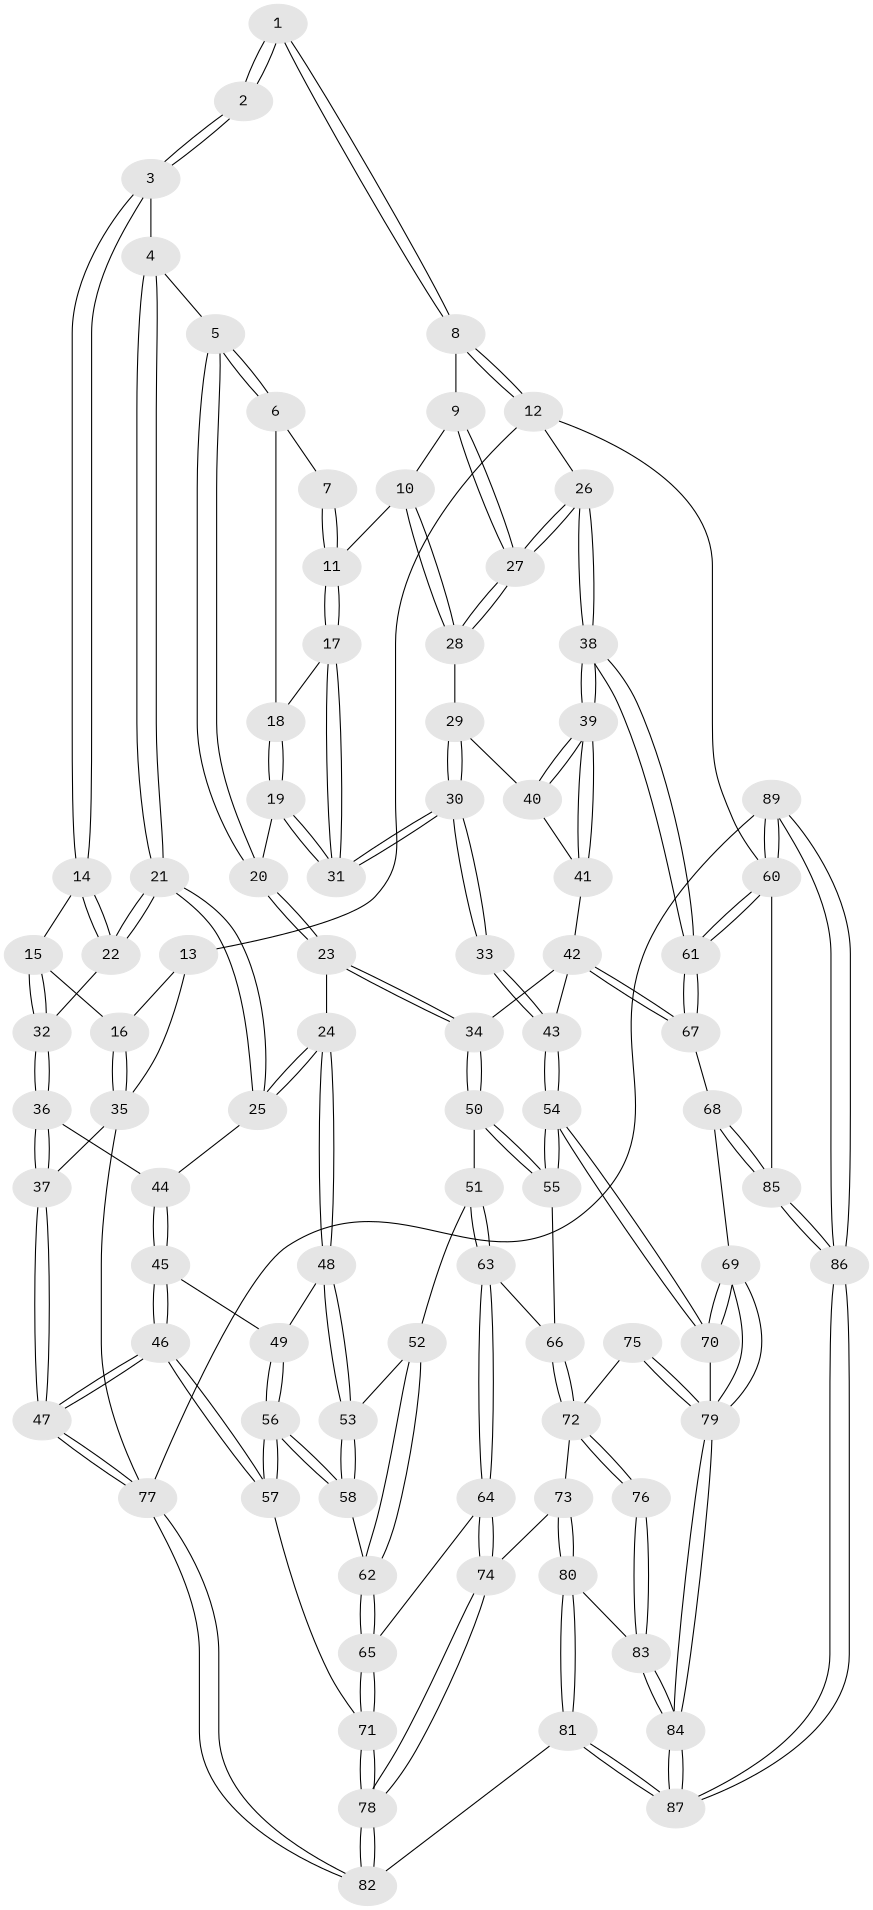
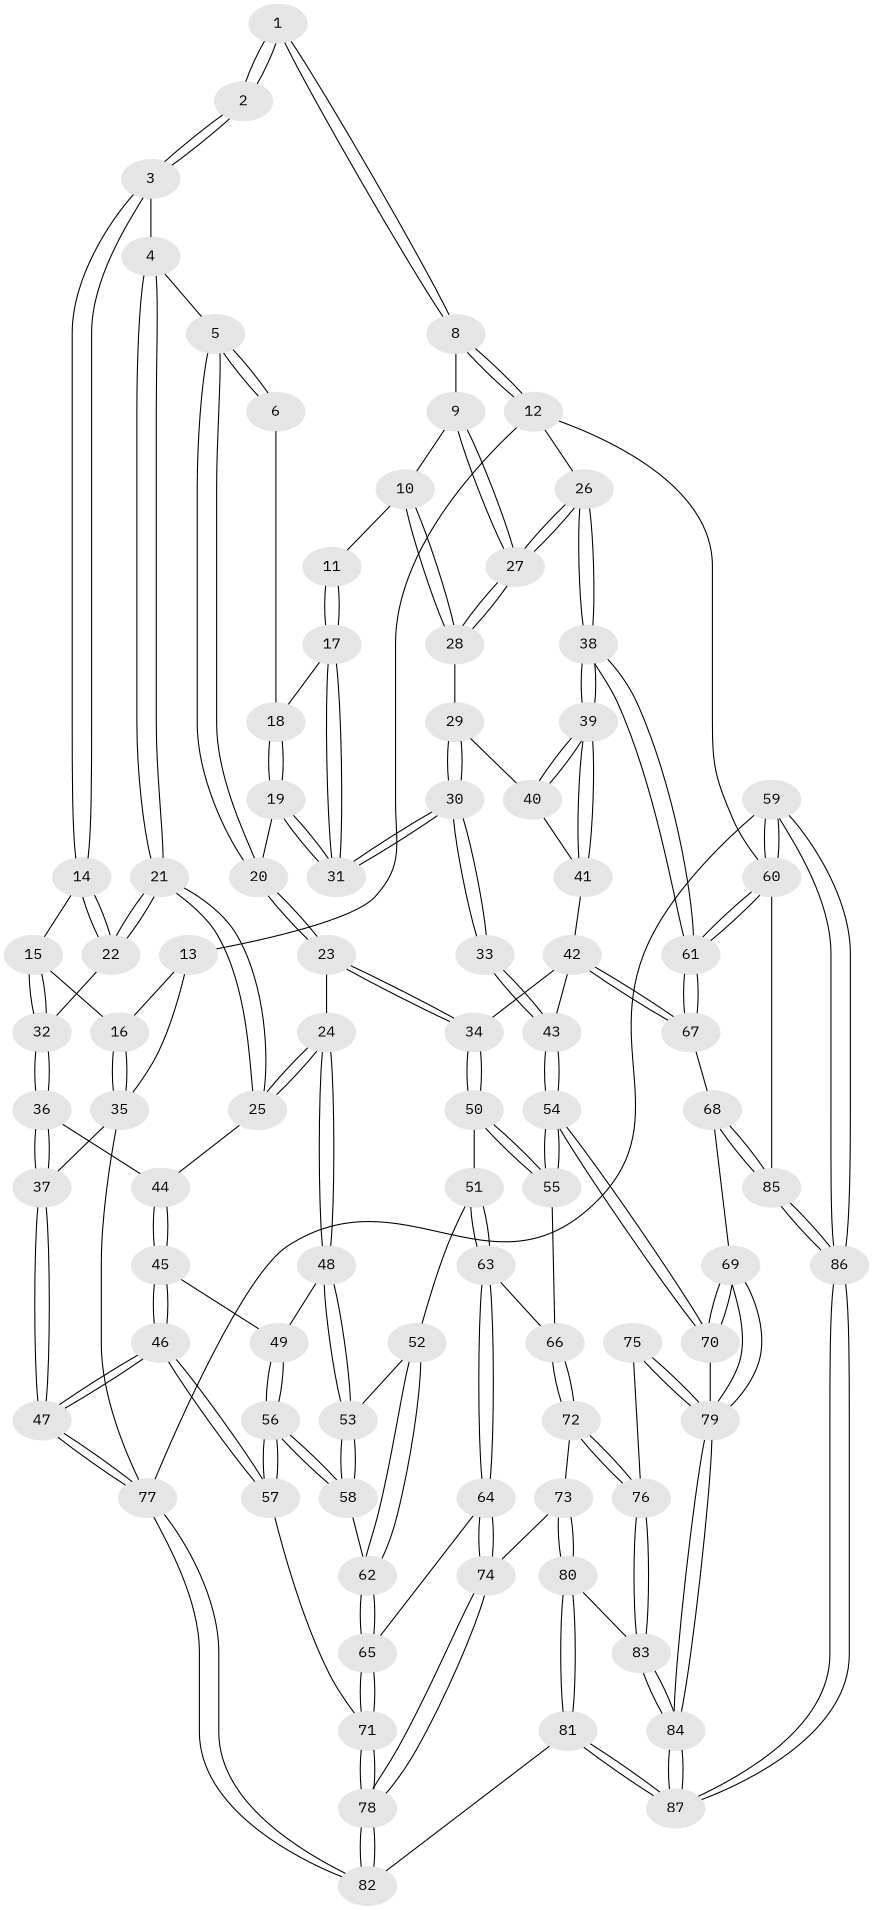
node "7": removed
node "89": label "89" -> "59"
edge "75" -- "72": now "75" -- "76"
